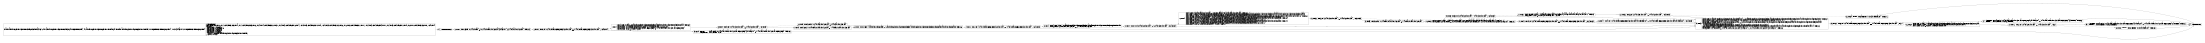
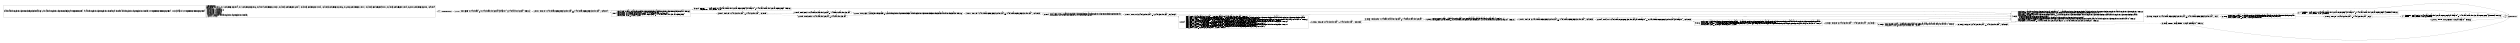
edge "18: 0x0044" -> "24: 0x005b": style dashed -> solid
node "19: 0x0046": added
